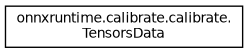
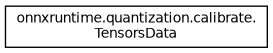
node "onnxruntime.calibrate.calibrate. TensorsData": label "onnxruntime.calibrate.calibrate. TensorsData" -> "onnxruntime.quantization.calibrate. TensorsData"
